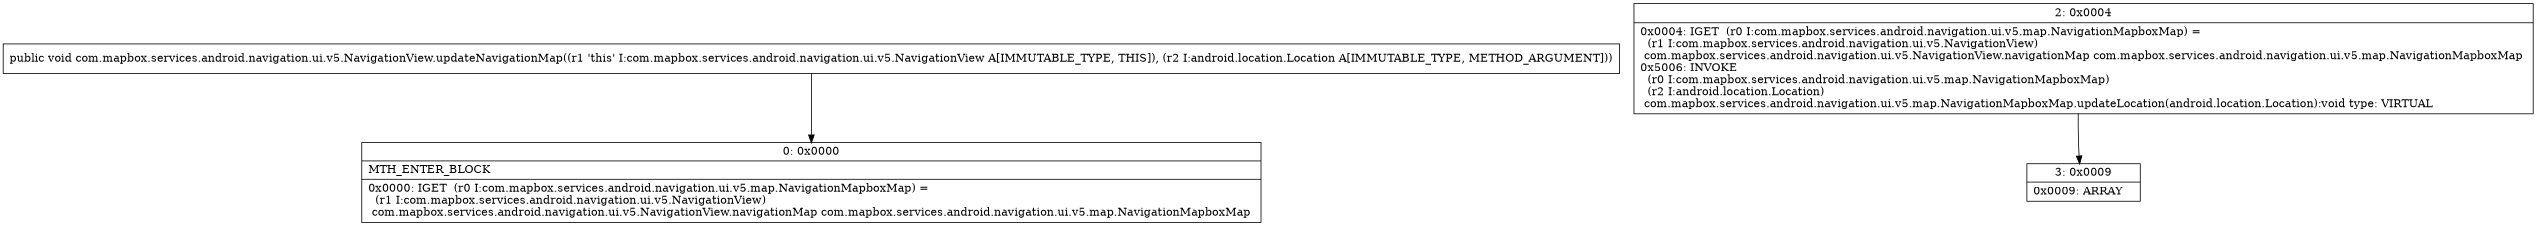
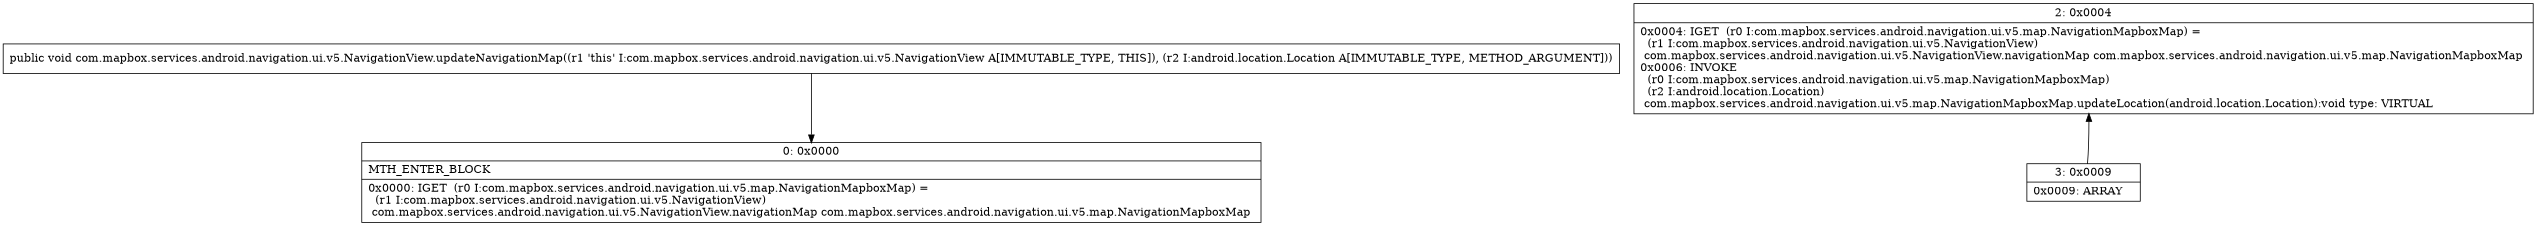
node "2: 0x0004": text "0x5006: INVOKE" -> "0x0006: INVOKE"
edge "2: 0x0004" -> "3: 0x0009": reversed
